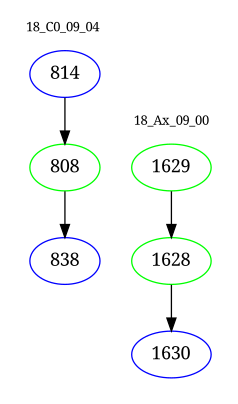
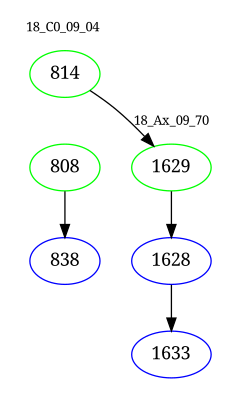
node "814": color blue -> green
edge "814" -> "808": now "814" -> "1629"
cluster "18_Ax_09_00": label "18_Ax_09_00" -> "18_Ax_09_70"
node "1628": color green -> blue
node "1630": label "1630" -> "1633"
